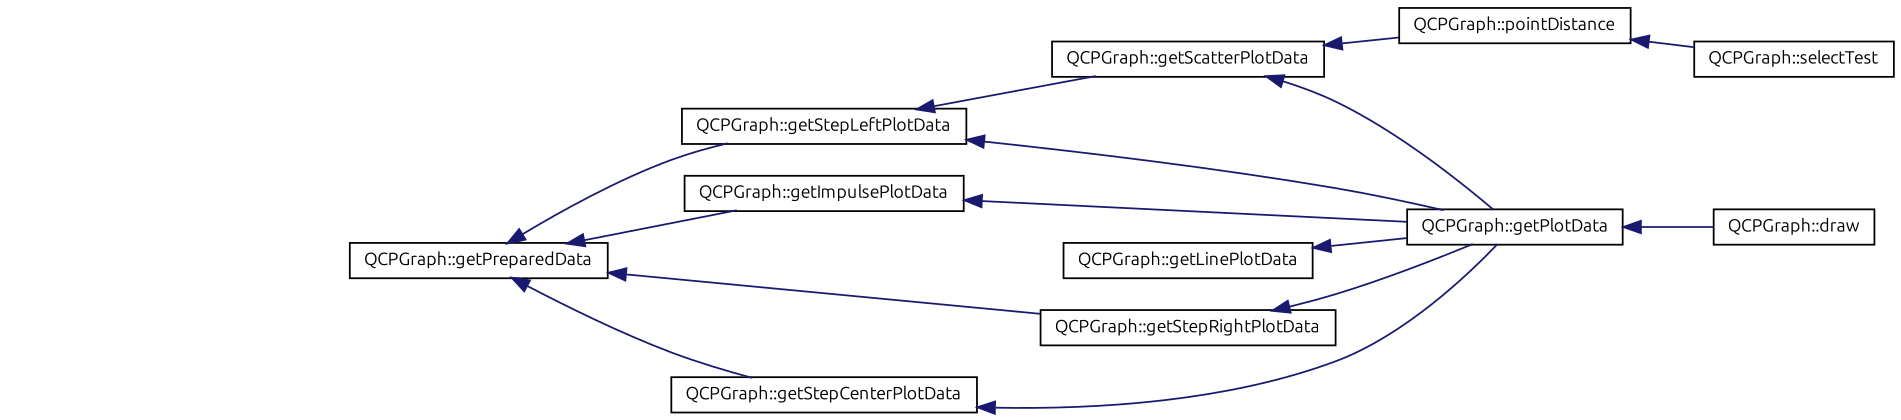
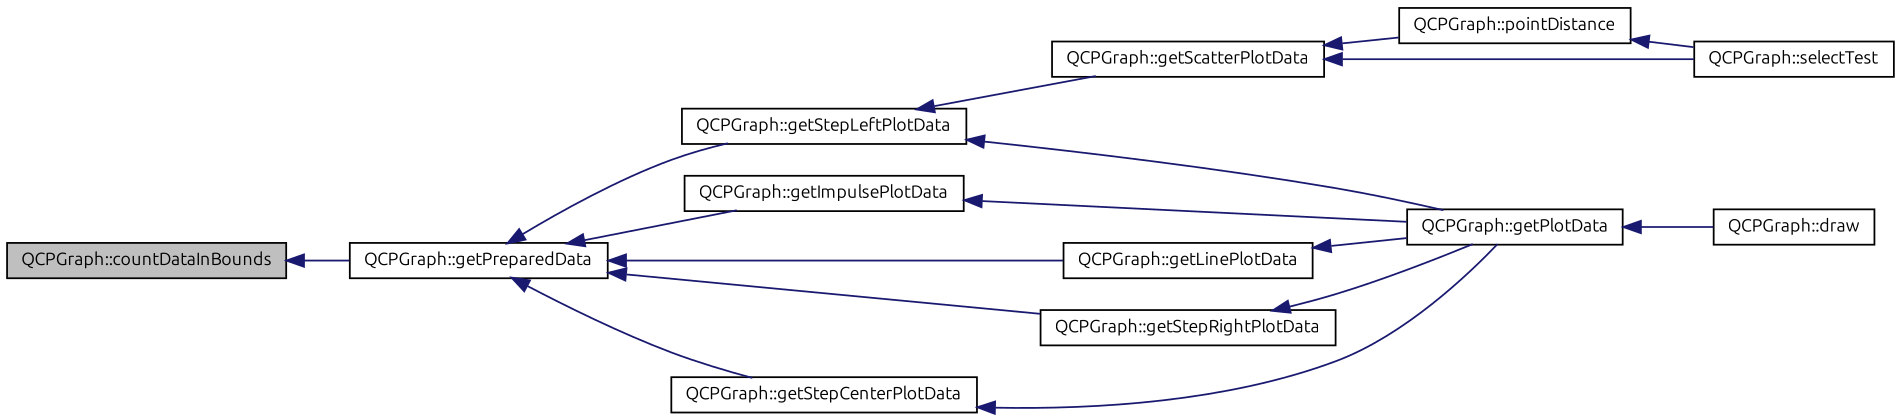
edge "QCPGraph::getPlotData" -> "QCPGraph::getScatterPlotData": now "QCPGraph::selectTest" -> "QCPGraph::getScatterPlotData"
node "QCPGraph::countDataInBounds": added
edge "QCPGraph::getLinePlotData" -> "QCPGraph::getPreparedData": added
